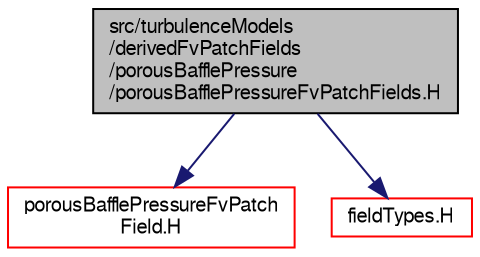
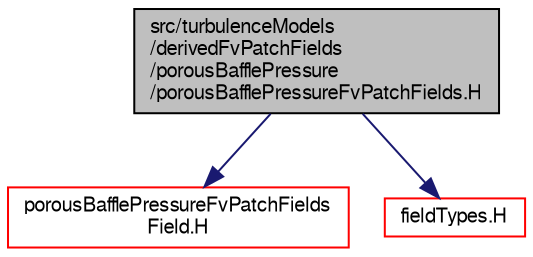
node "porousBafflePressureFvPatch Field.H": label "porousBafflePressureFvPatch Field.H" -> "porousBafflePressureFvPatchFields Field.H"
